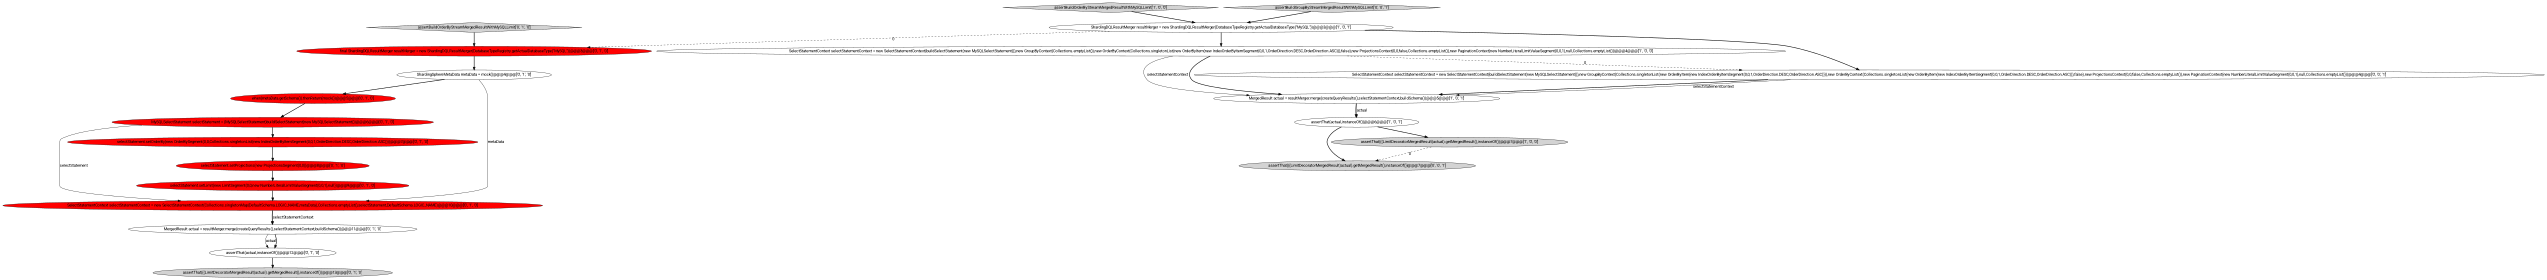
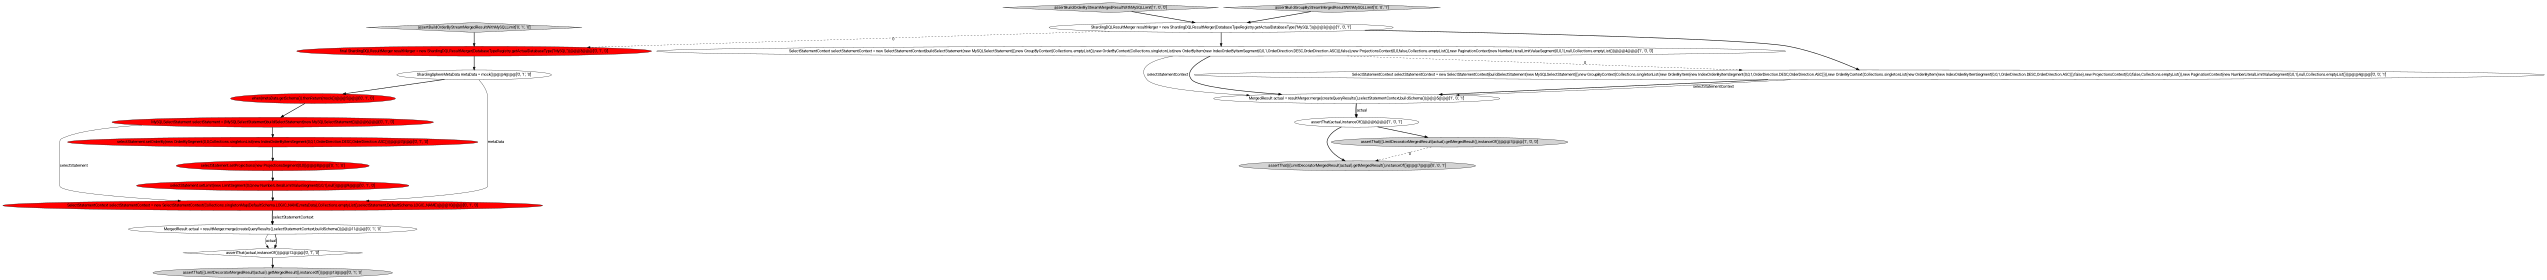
node "assertThat(actual,instanceOf())@@@12@@@['0', '1', '0']": shape ellipse -> diamond
